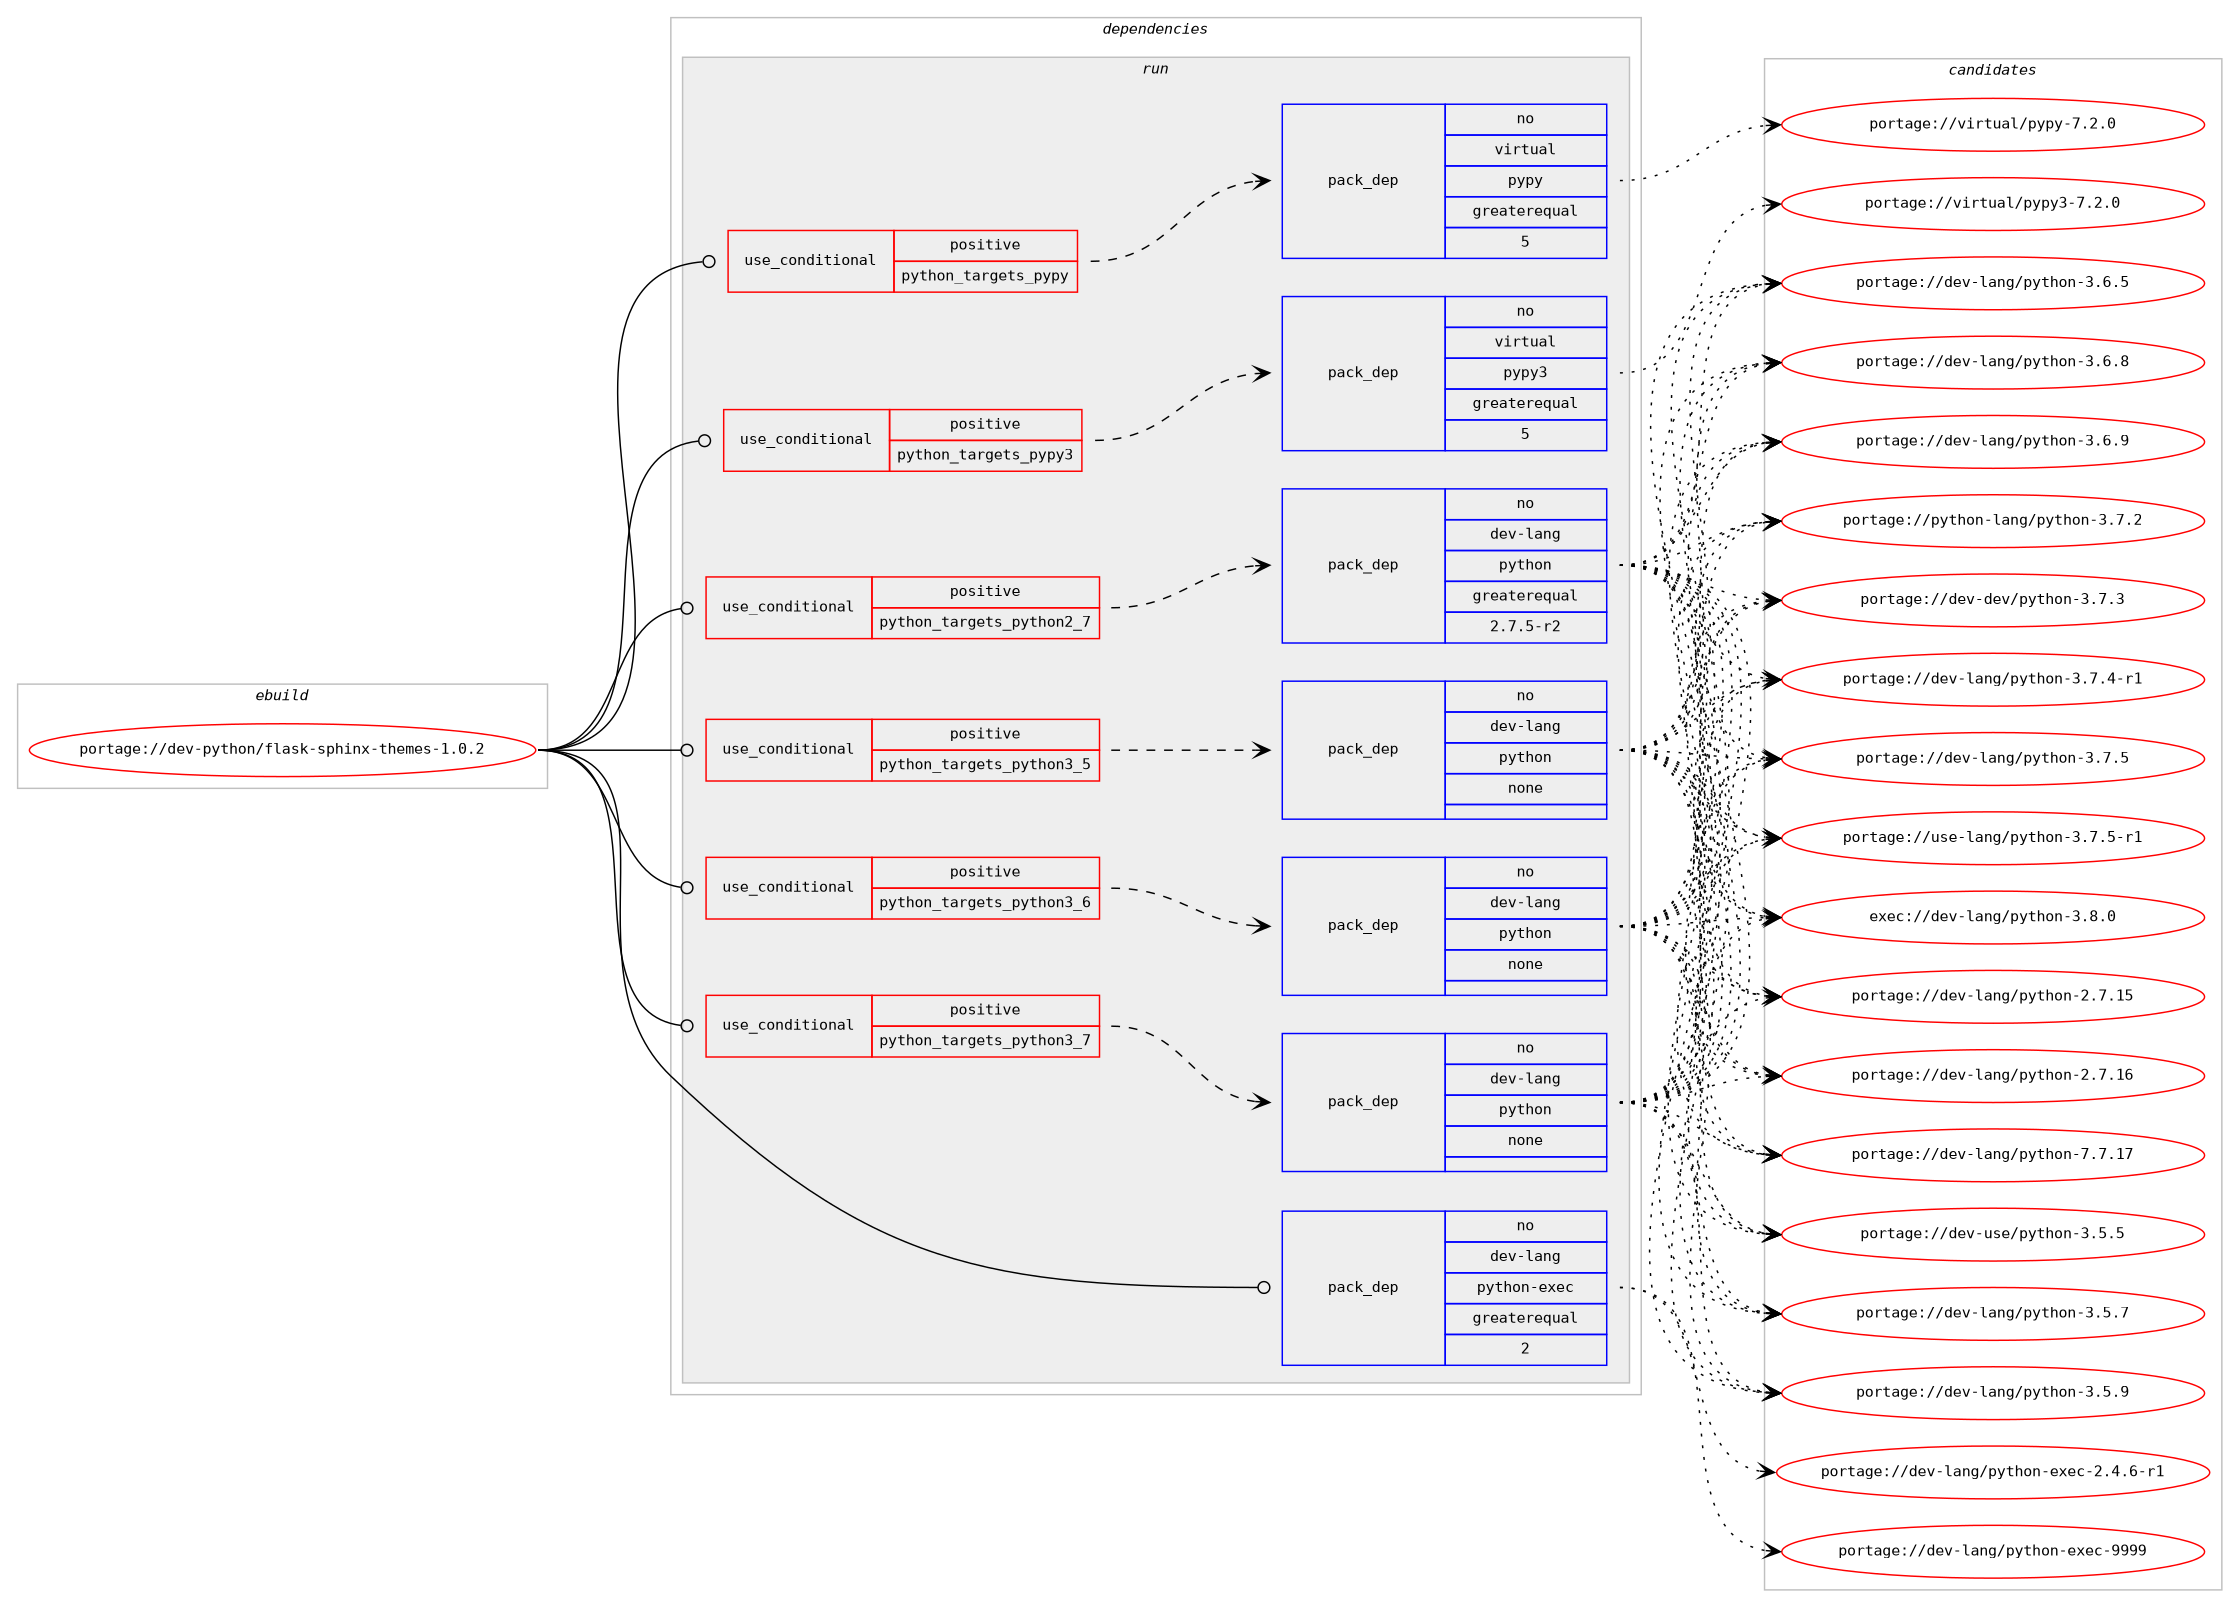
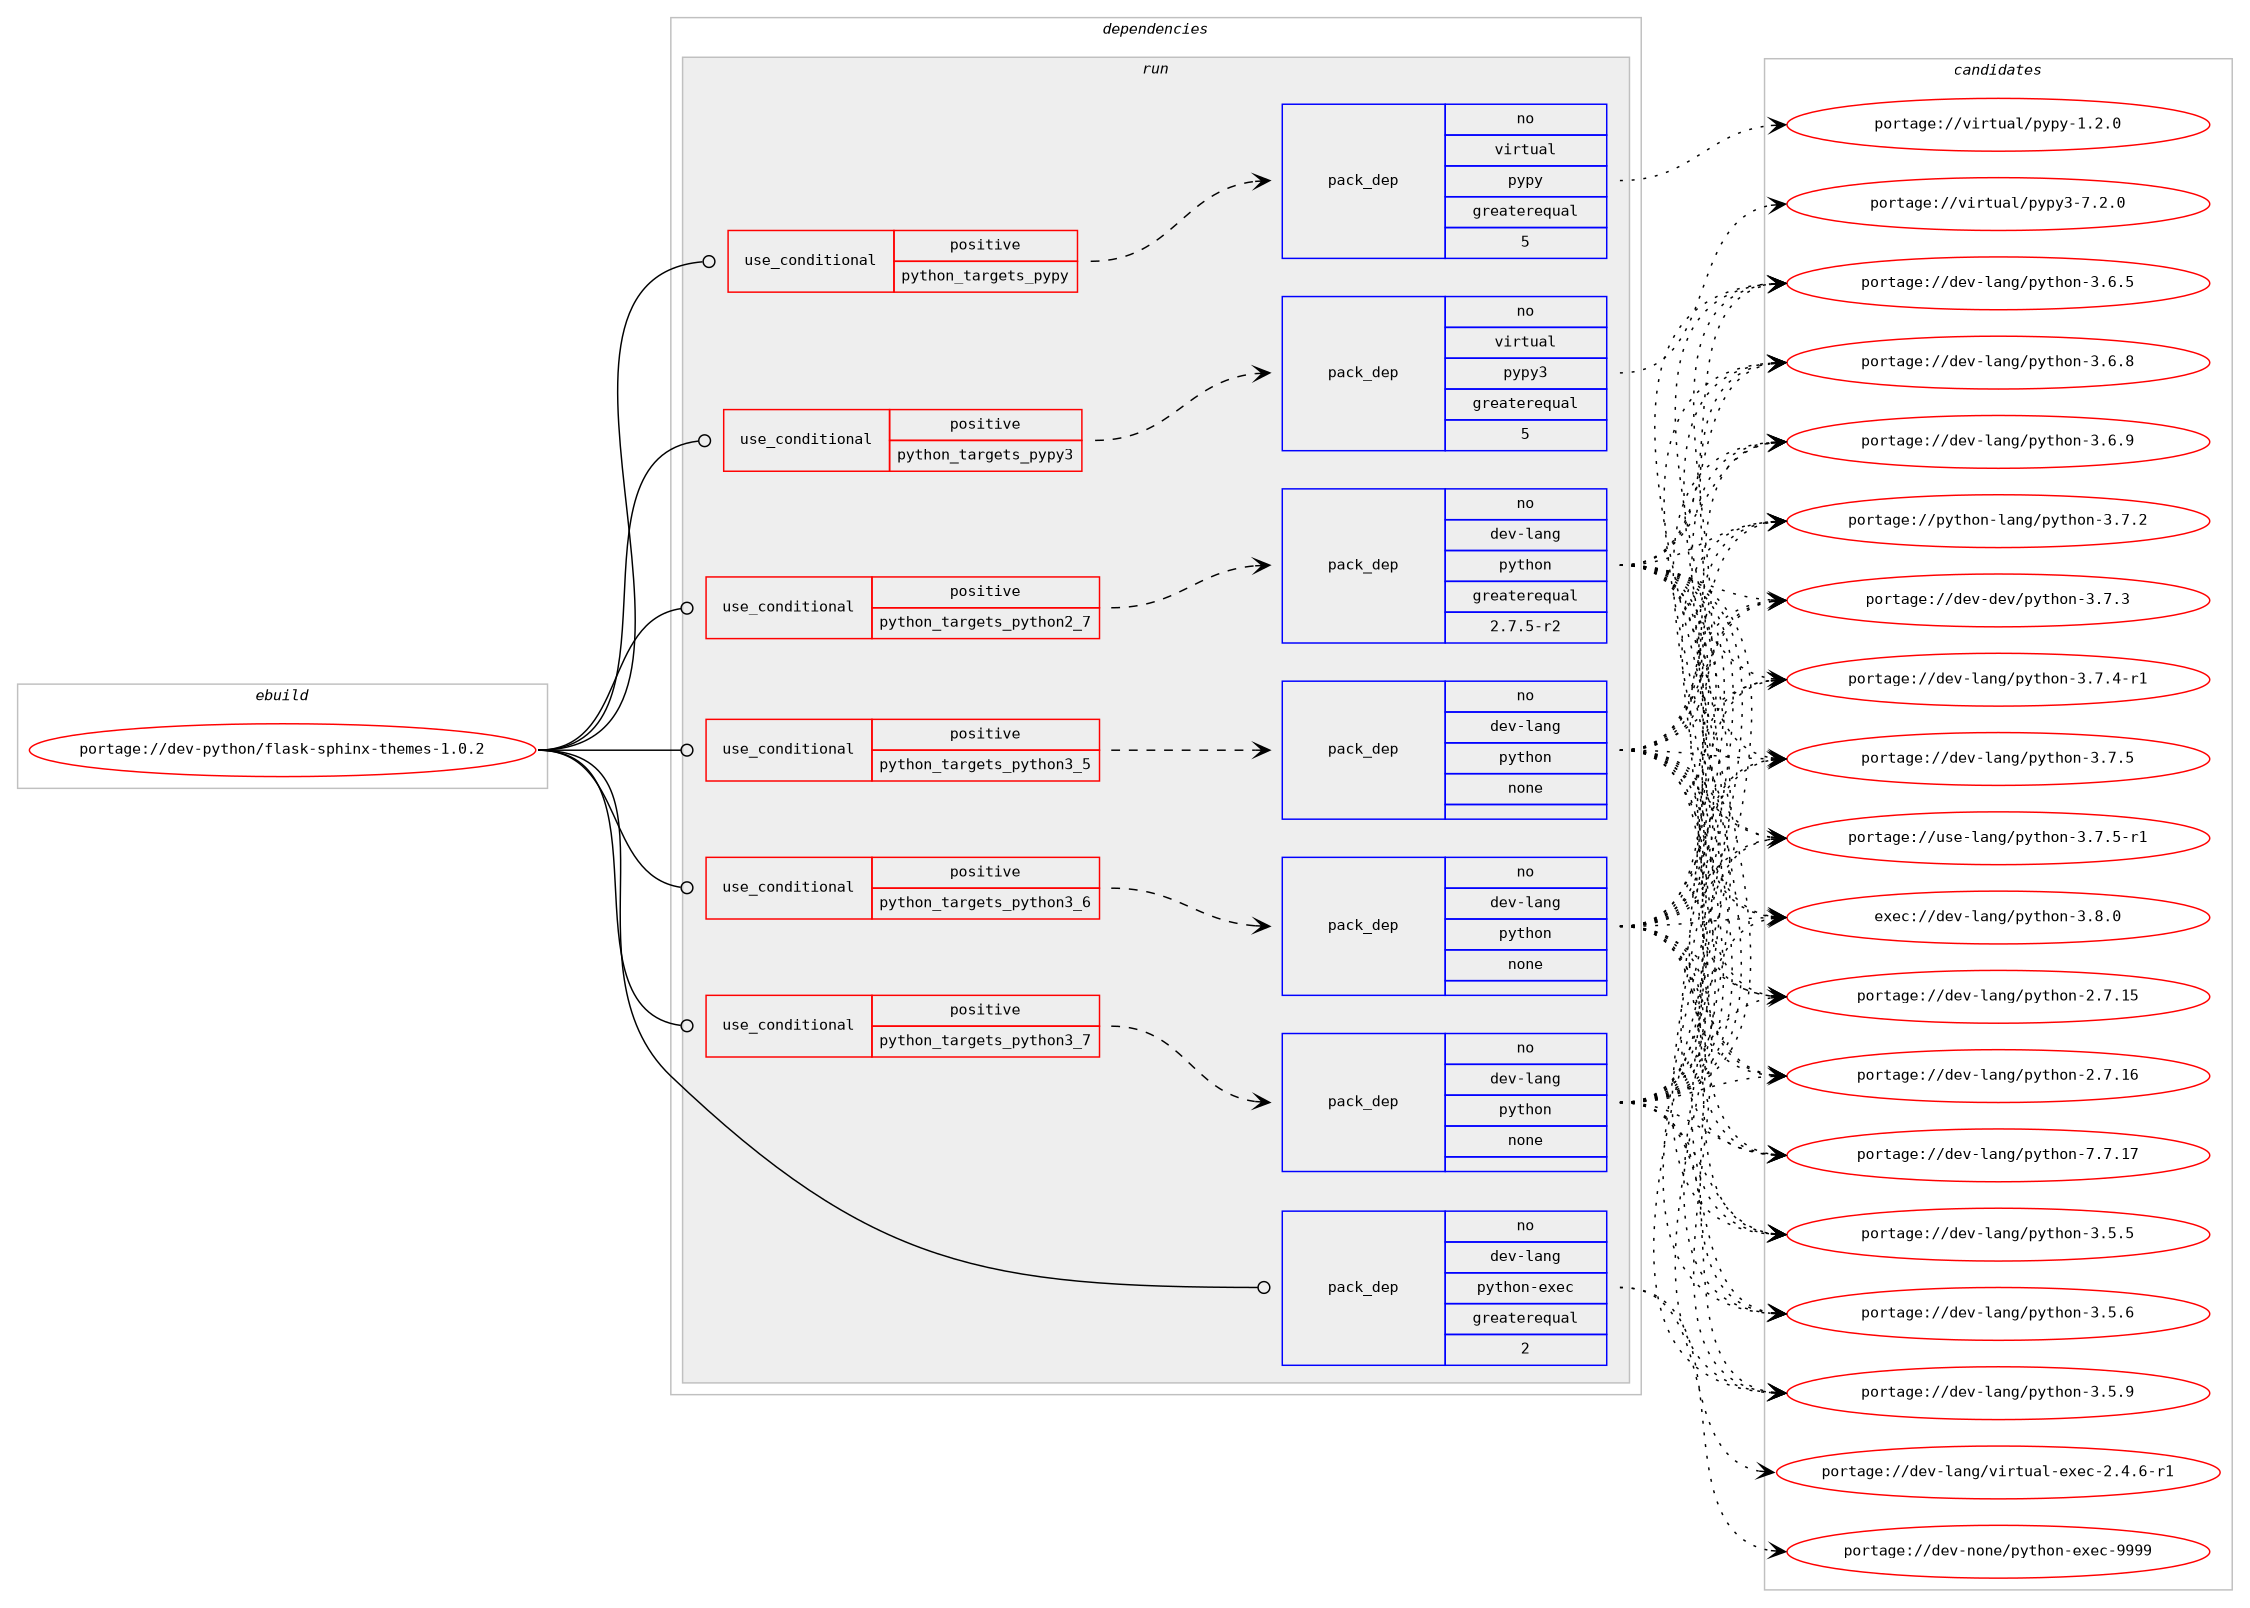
node "portage://virtual/pypy-7.2.0": label "portage://virtual/pypy-7.2.0" -> "portage://virtual/pypy-1.2.0"
node "portage://dev-use/python-3.5.5": label "portage://dev-use/python-3.5.5" -> "portage://dev-lang/python-3.5.5"
node "portage://dev-lang/python-3.5.7": label "portage://dev-lang/python-3.5.7" -> "portage://dev-lang/python-3.5.6"
node "portage://dev-lang/python-exec-2.4.6-r1": label "portage://dev-lang/python-exec-2.4.6-r1" -> "portage://dev-lang/virtual-exec-2.4.6-r1"
node "portage://dev-lang/python-exec-9999": label "portage://dev-lang/python-exec-9999" -> "portage://dev-none/python-exec-9999"
